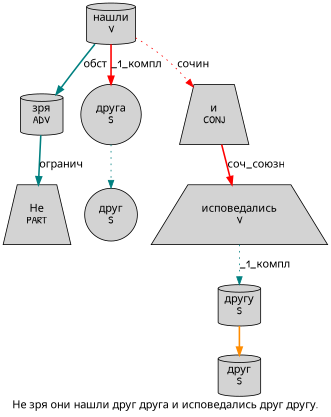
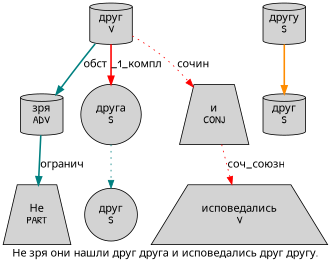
node "нашли V": label "нашли V" -> "друг V"
edge "и CONJ" -> "исповедались V": style bold -> dotted
edge "исповедались V" -> "другу S": removed, label "_1_компл"
